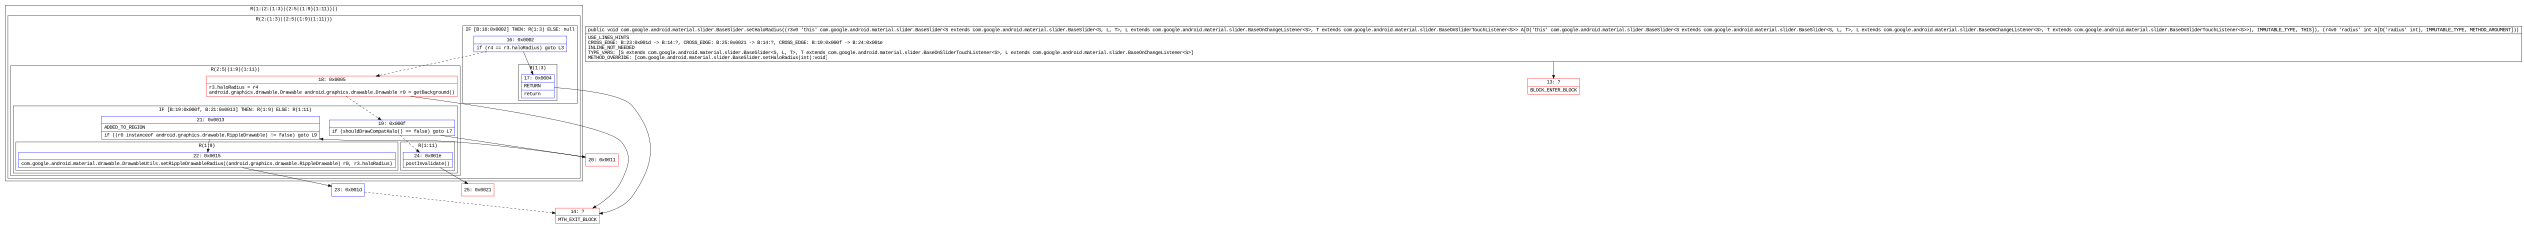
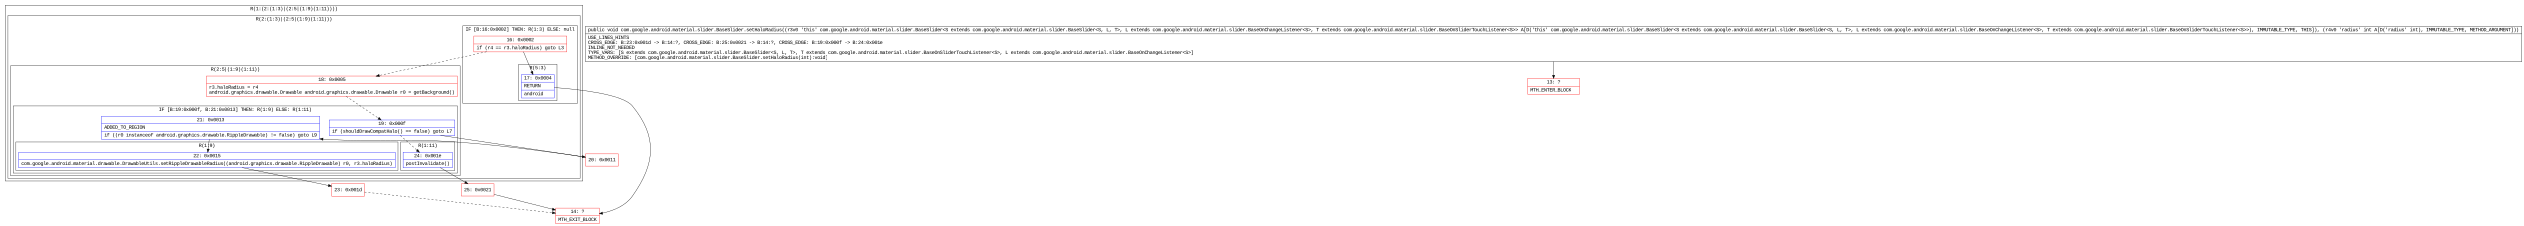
node "16: 0x0002": color blue -> red
cluster "R(1:3)": label "R(1:3)" -> "R(5:3)"
node "13: ?": text "BLOCK_ENTER_BLOCK" -> "MTH_ENTER_BLOCK"
node "17: 0x0004": text "return" -> "android"
edge "18: 0x0005" -> "14: ?": now "25: 0x0021" -> "14: ?"
node "23: 0x001d": color blue -> red
